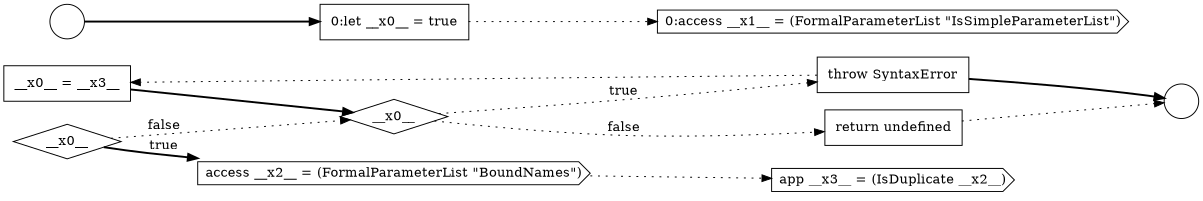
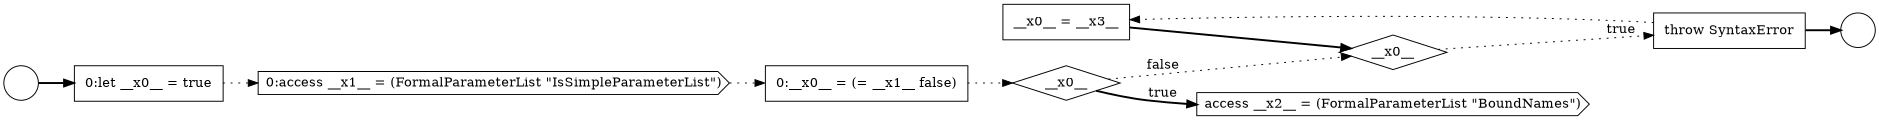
node "0:__x0__ = (= __x1__ false)": added
node "return undefined": removed
node "app __x3__ = (IsDuplicate __x2__)": removed
